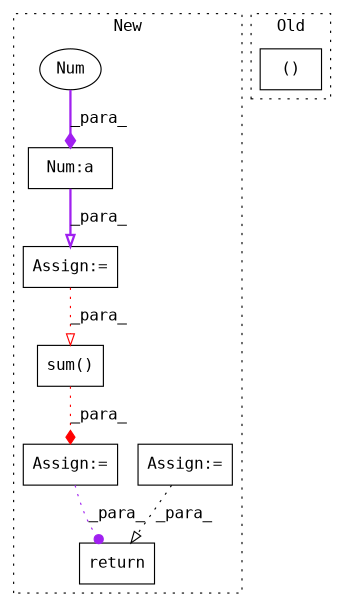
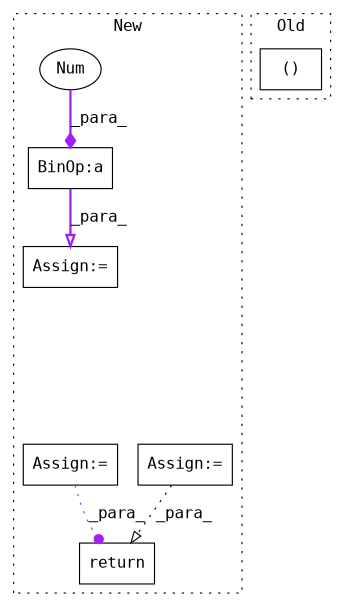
node "Num:a": label "Num:a" -> "BinOp:a"
node "sum()": removed
